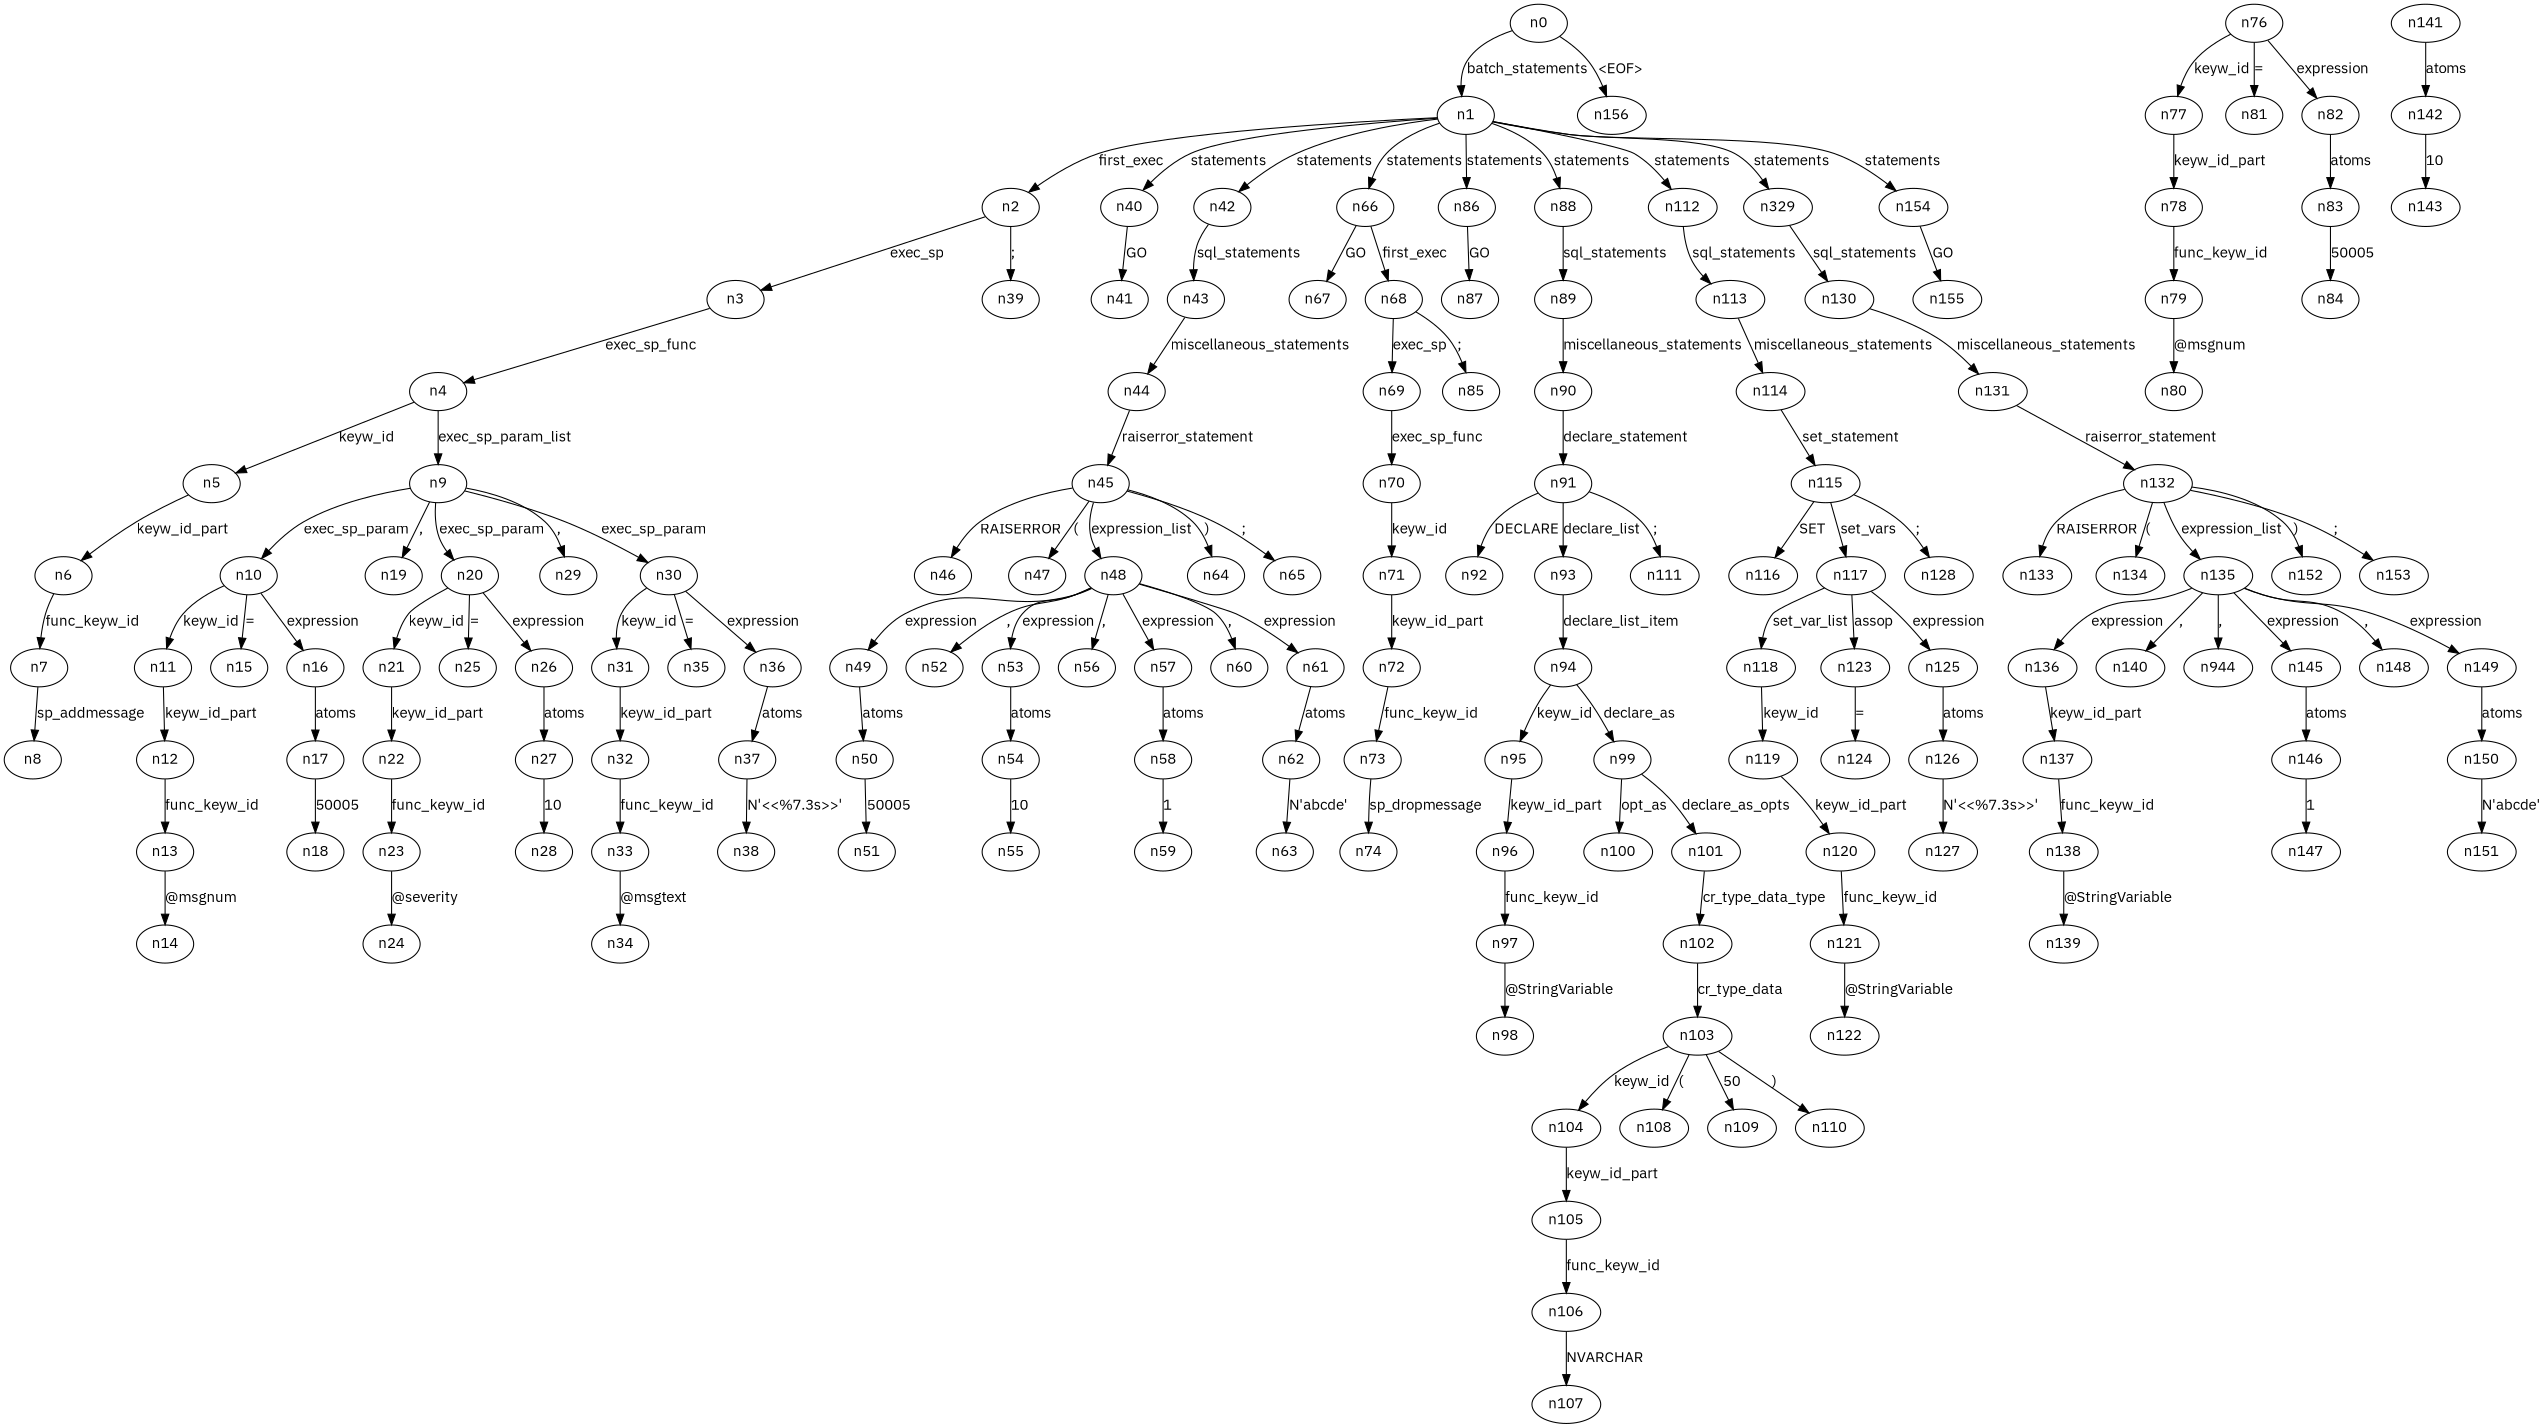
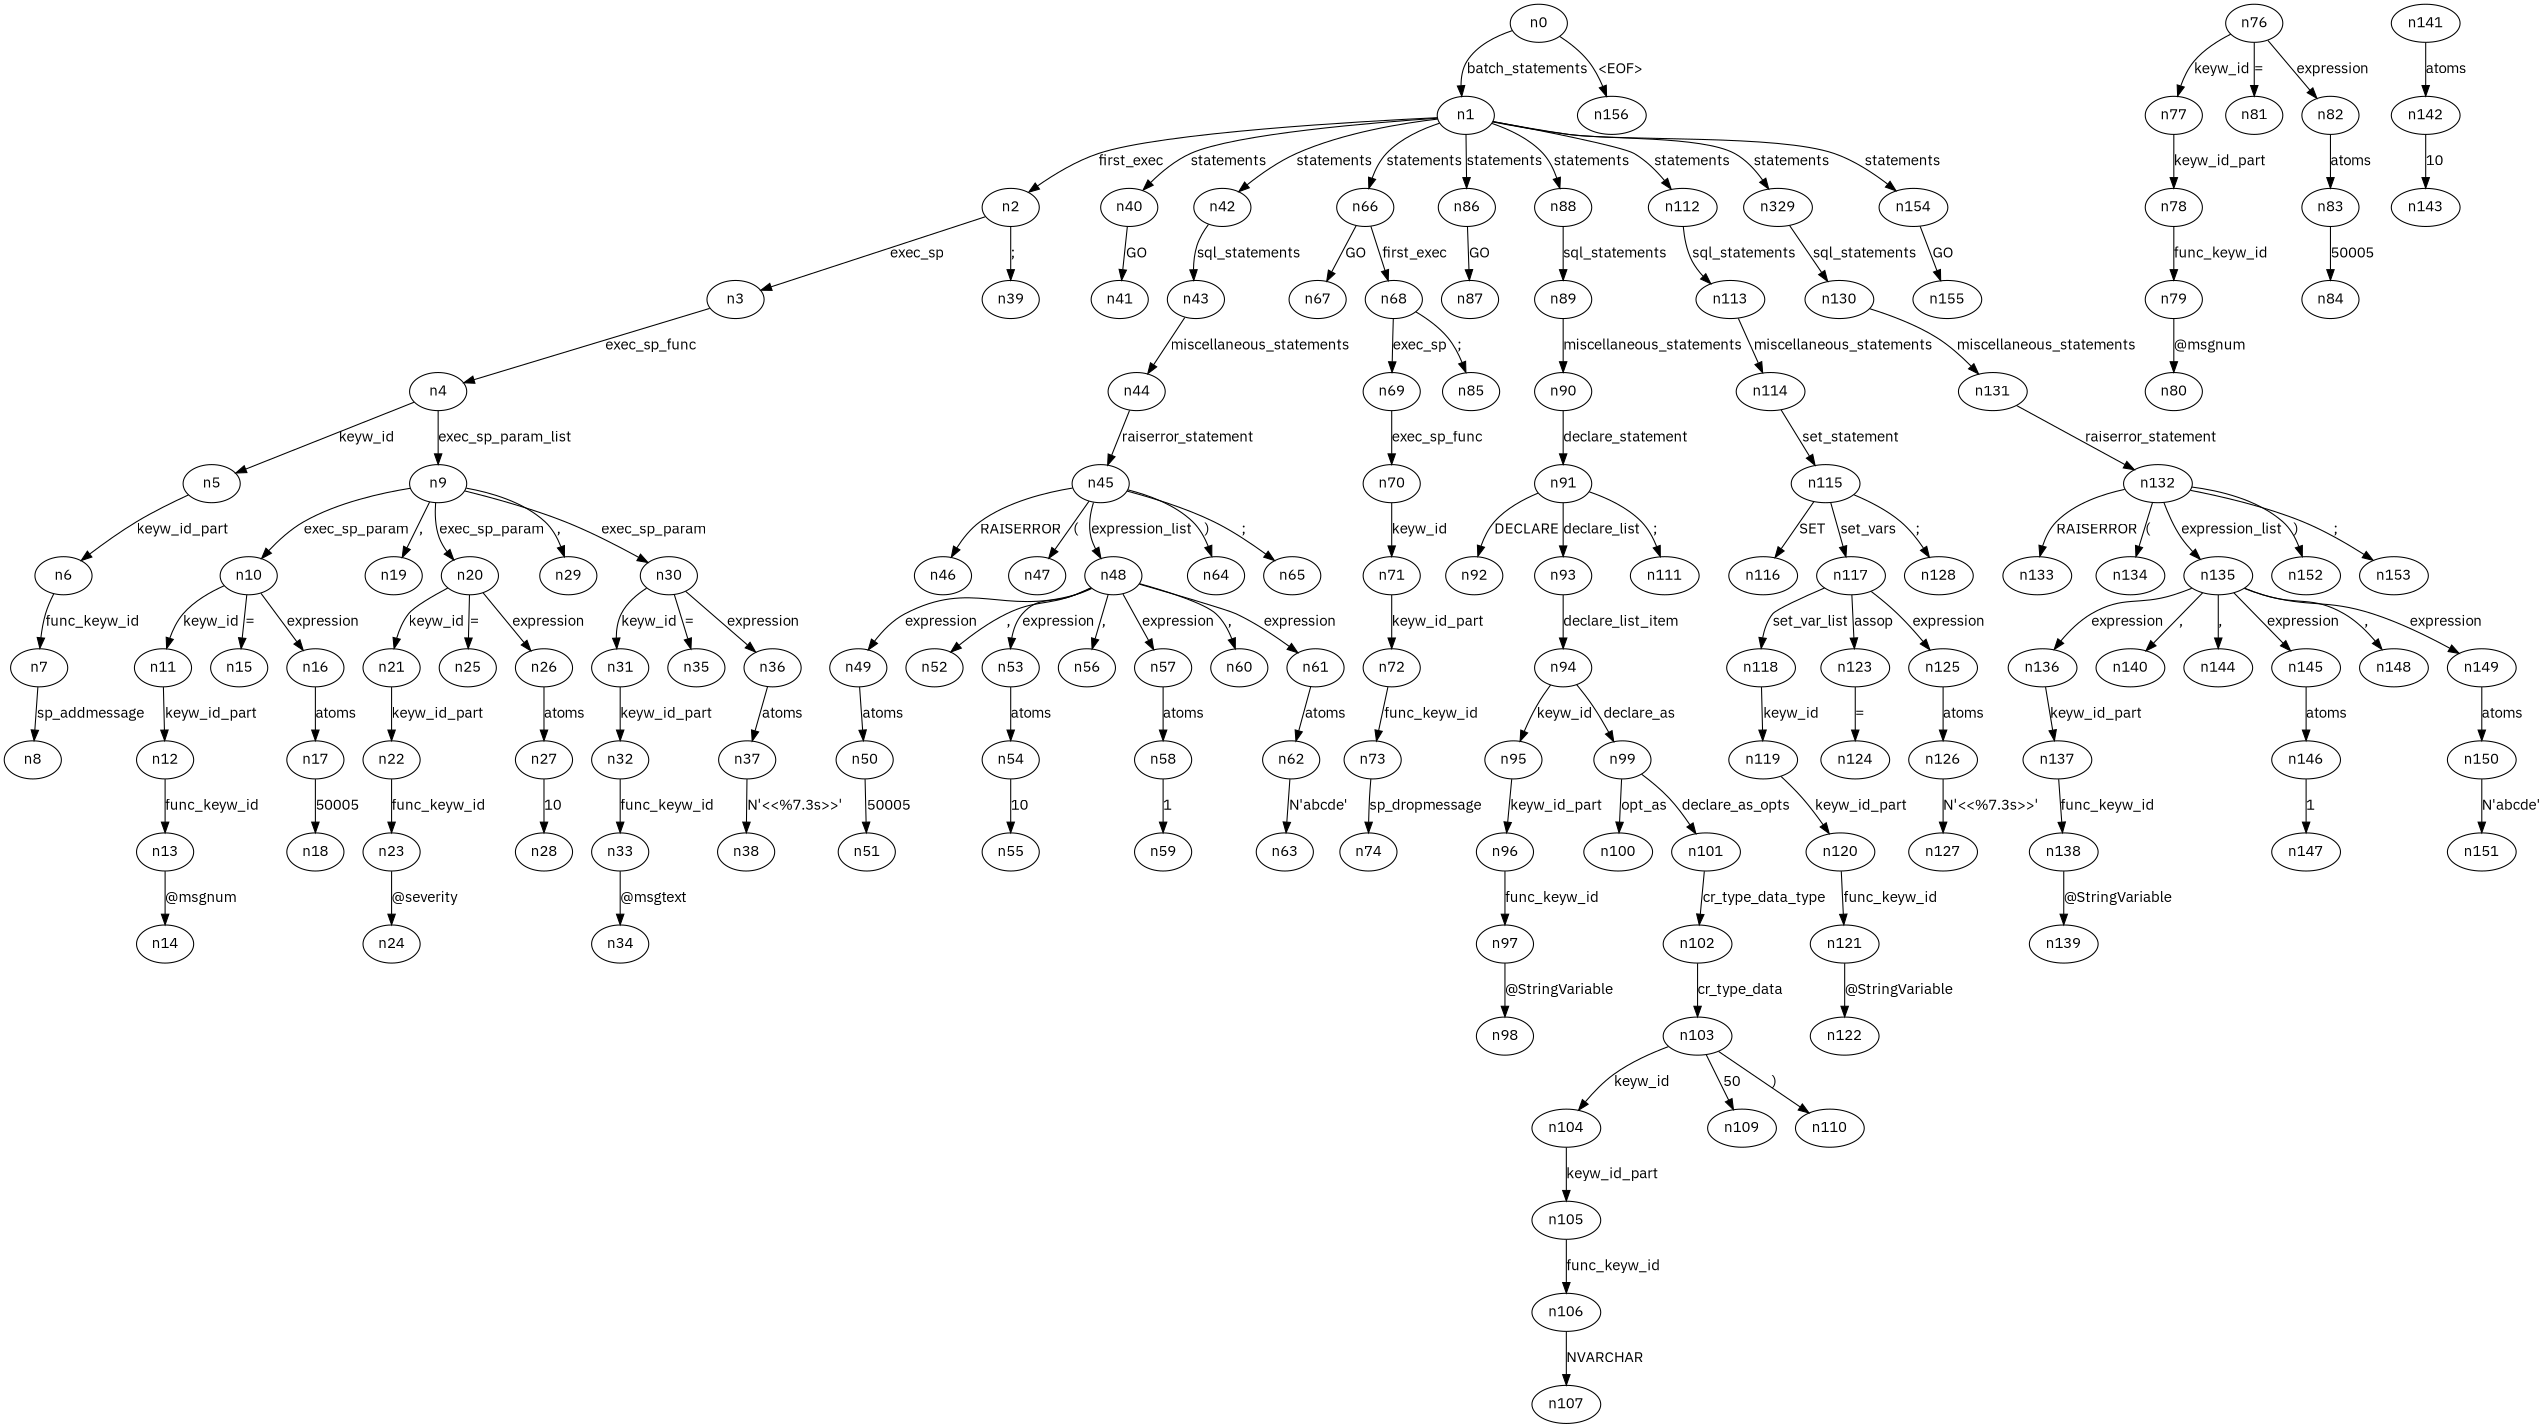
node "n944": label "n944" -> "n144"
node "n108": removed
